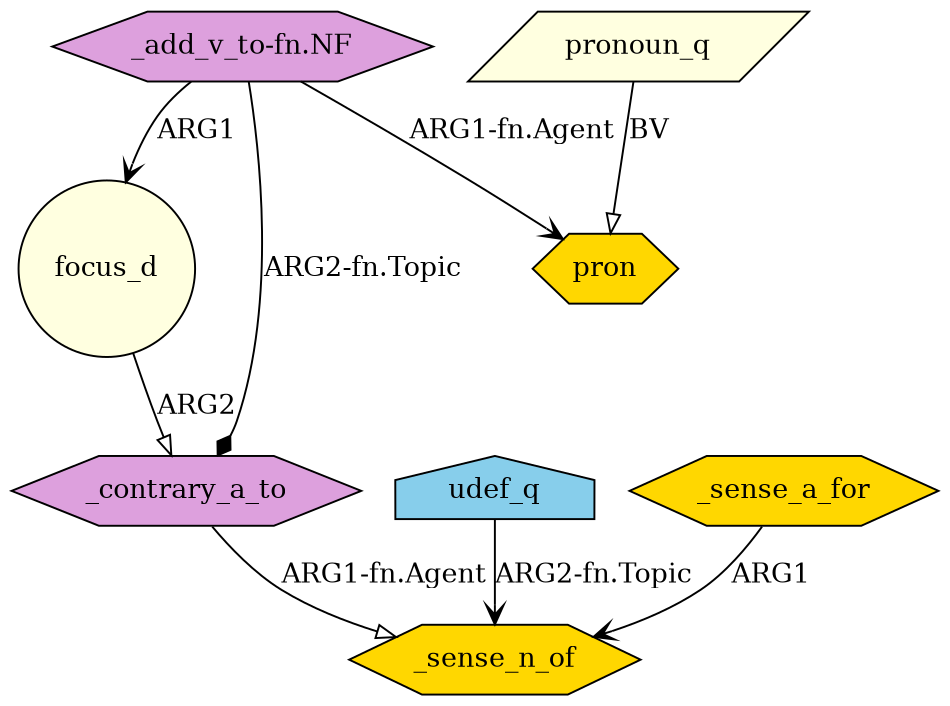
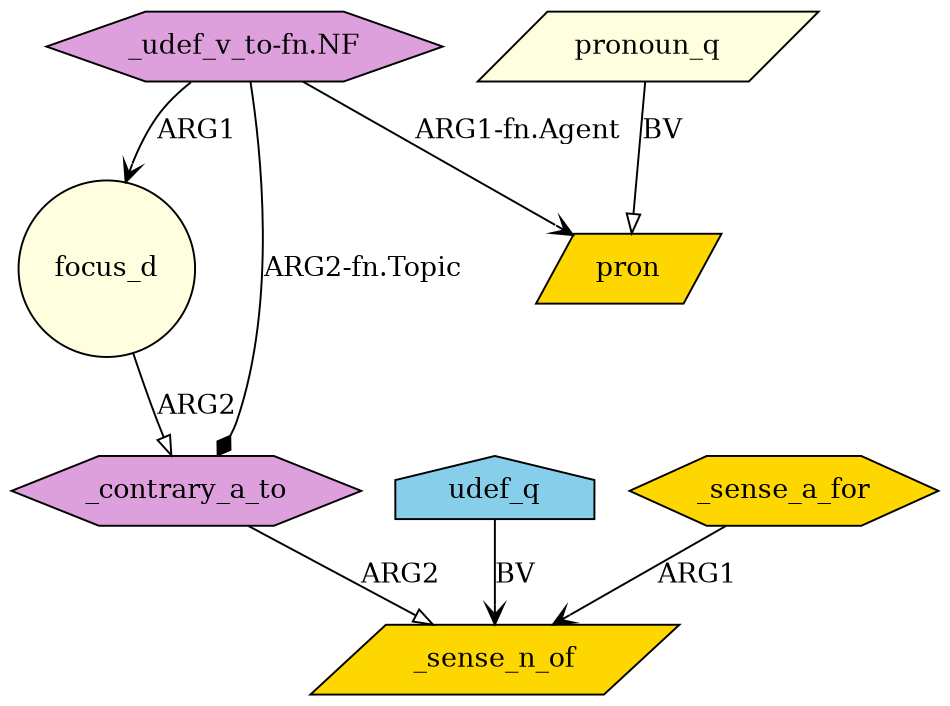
node "_add_v_to-fn.NF": label "_add_v_to-fn.NF" -> "_udef_v_to-fn.NF"
node "pron": shape hexagon -> parallelogram
edge "_contrary_a_to" -> "_sense_n_of": label "ARG1-fn.Agent" -> "ARG2"
edge "udef_q" -> "_sense_n_of": label "ARG2-fn.Topic" -> "BV"
node "_sense_n_of": shape hexagon -> parallelogram
